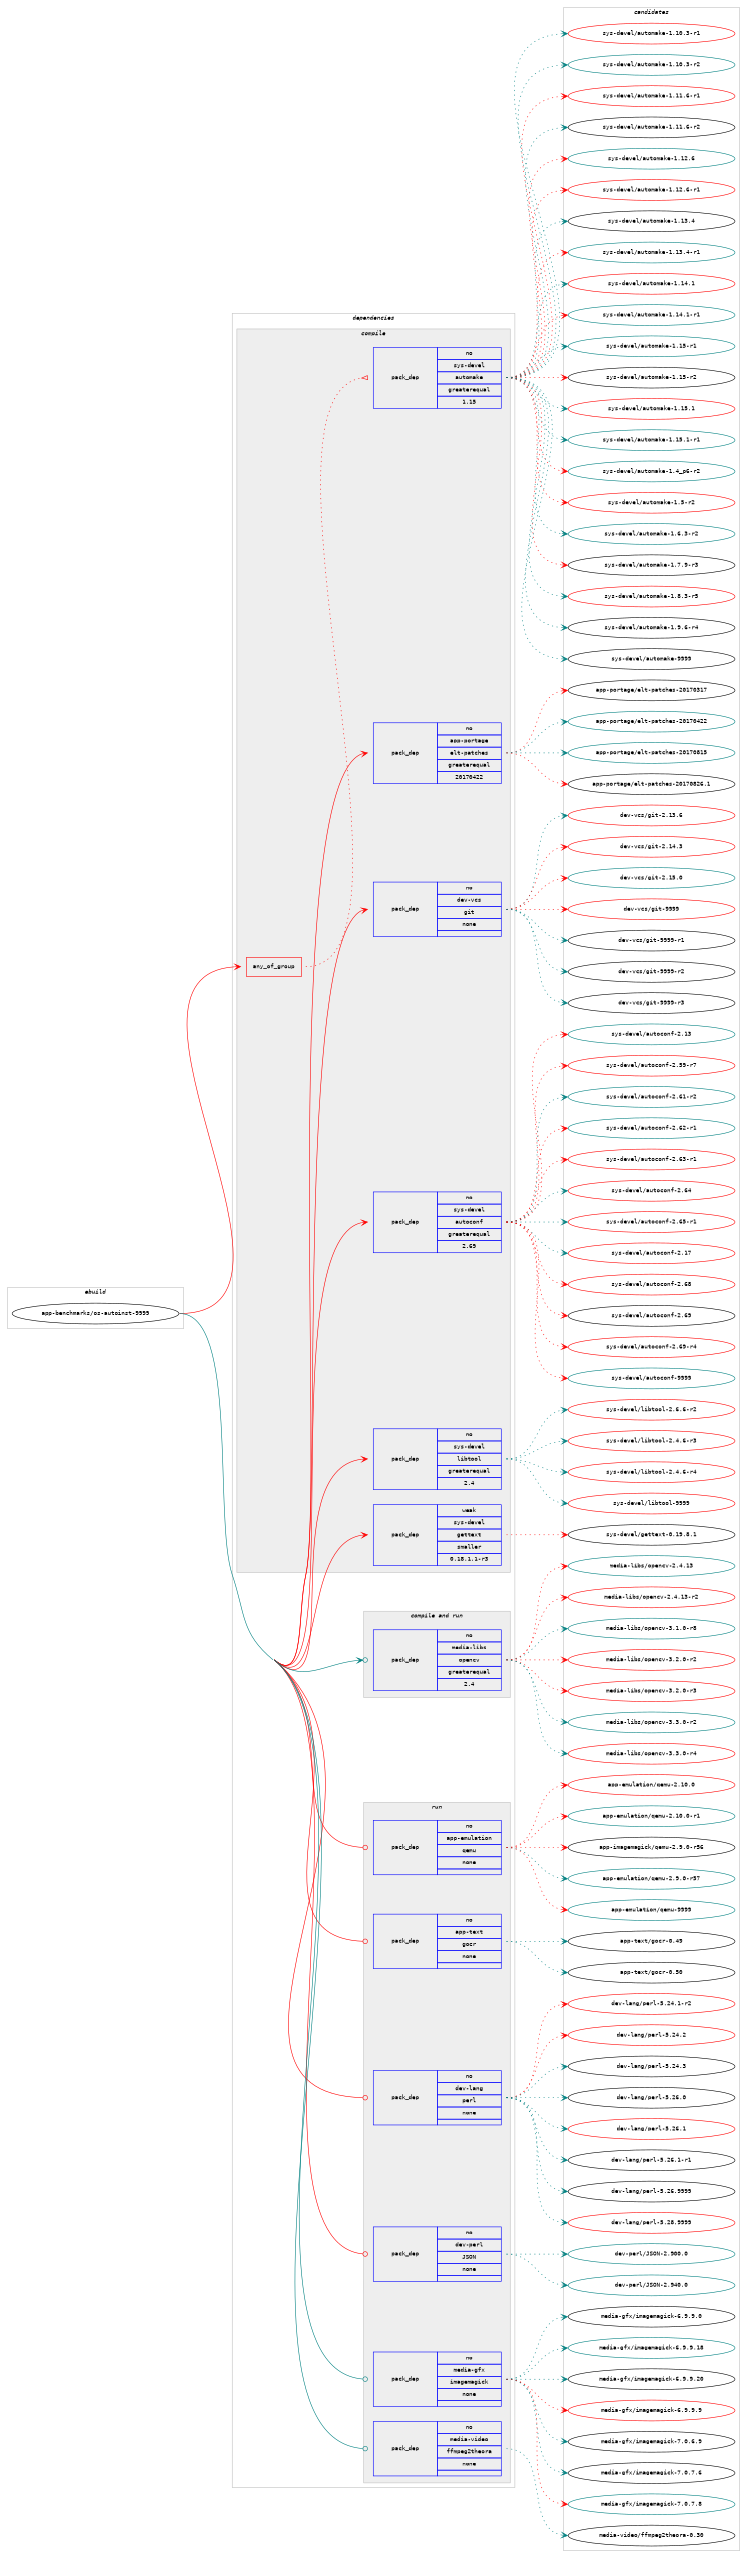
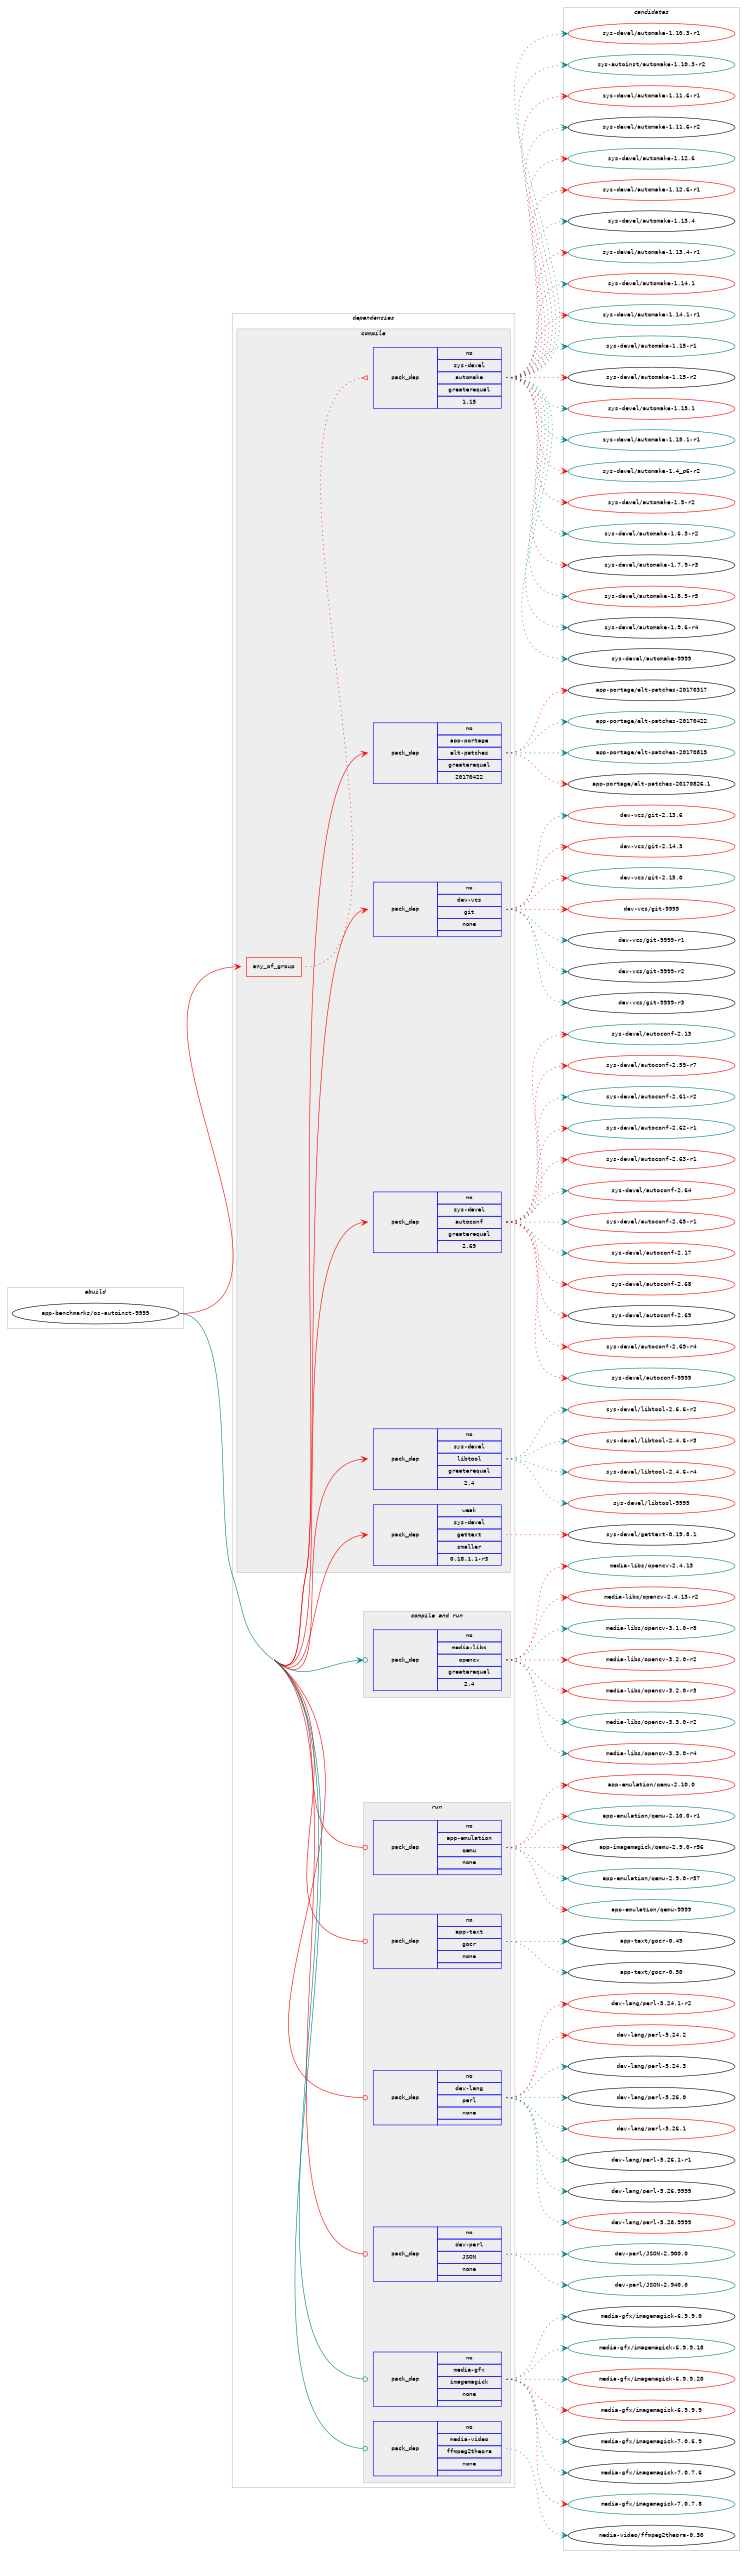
node "sys-devel/automake-1.10.3-r2": label "sys-devel/automake-1.10.3-r2" -> "sys-autoinst/automake-1.10.3-r2"
node "sys-devel/automake-1.8.3-r5": label "sys-devel/automake-1.8.3-r5" -> "sys-devel/automake-1.8.5-r5"
node "media-gfx/imagemagick-6.9.9.20": color black -> red
